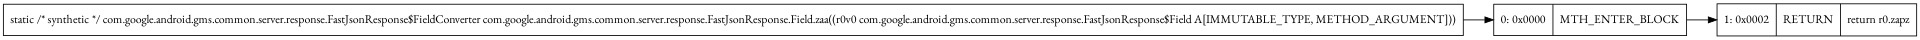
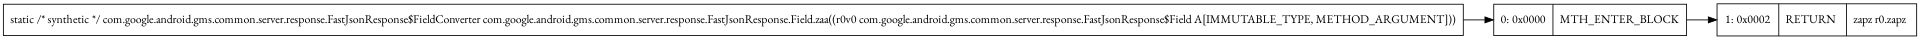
node "1: 0x0002": text "return r0.zapz" -> "zapz r0.zapz"
